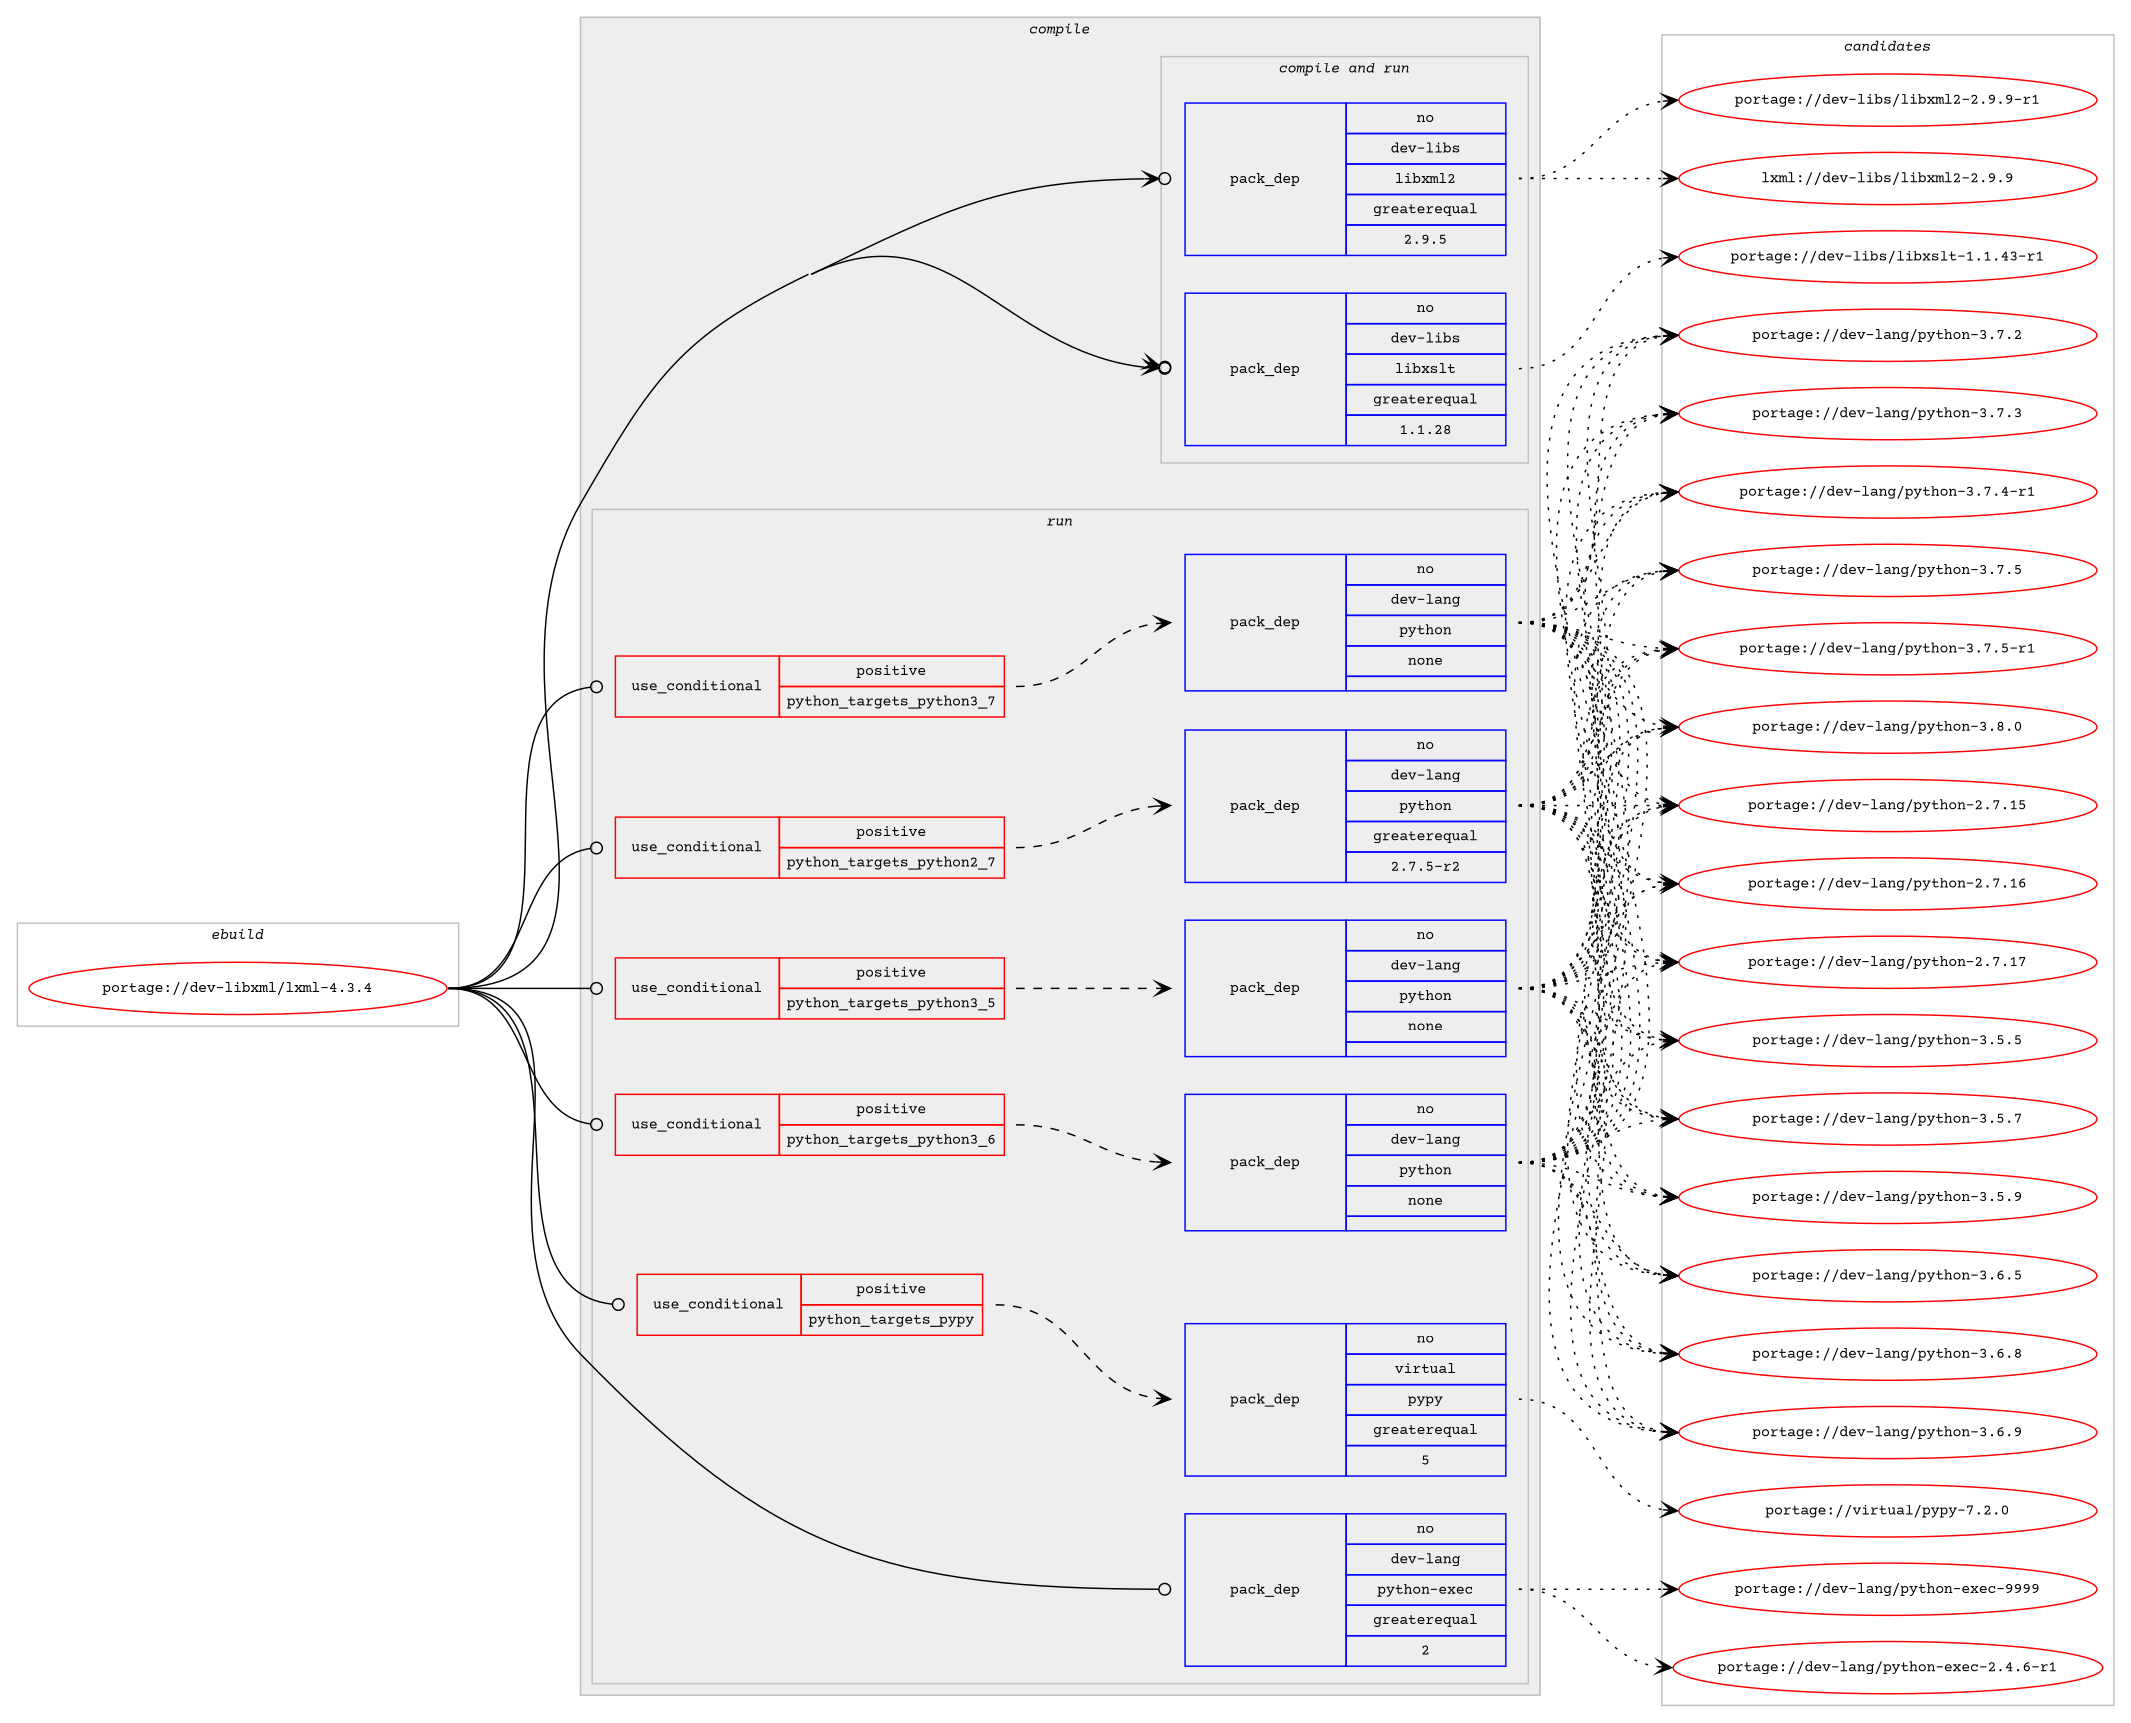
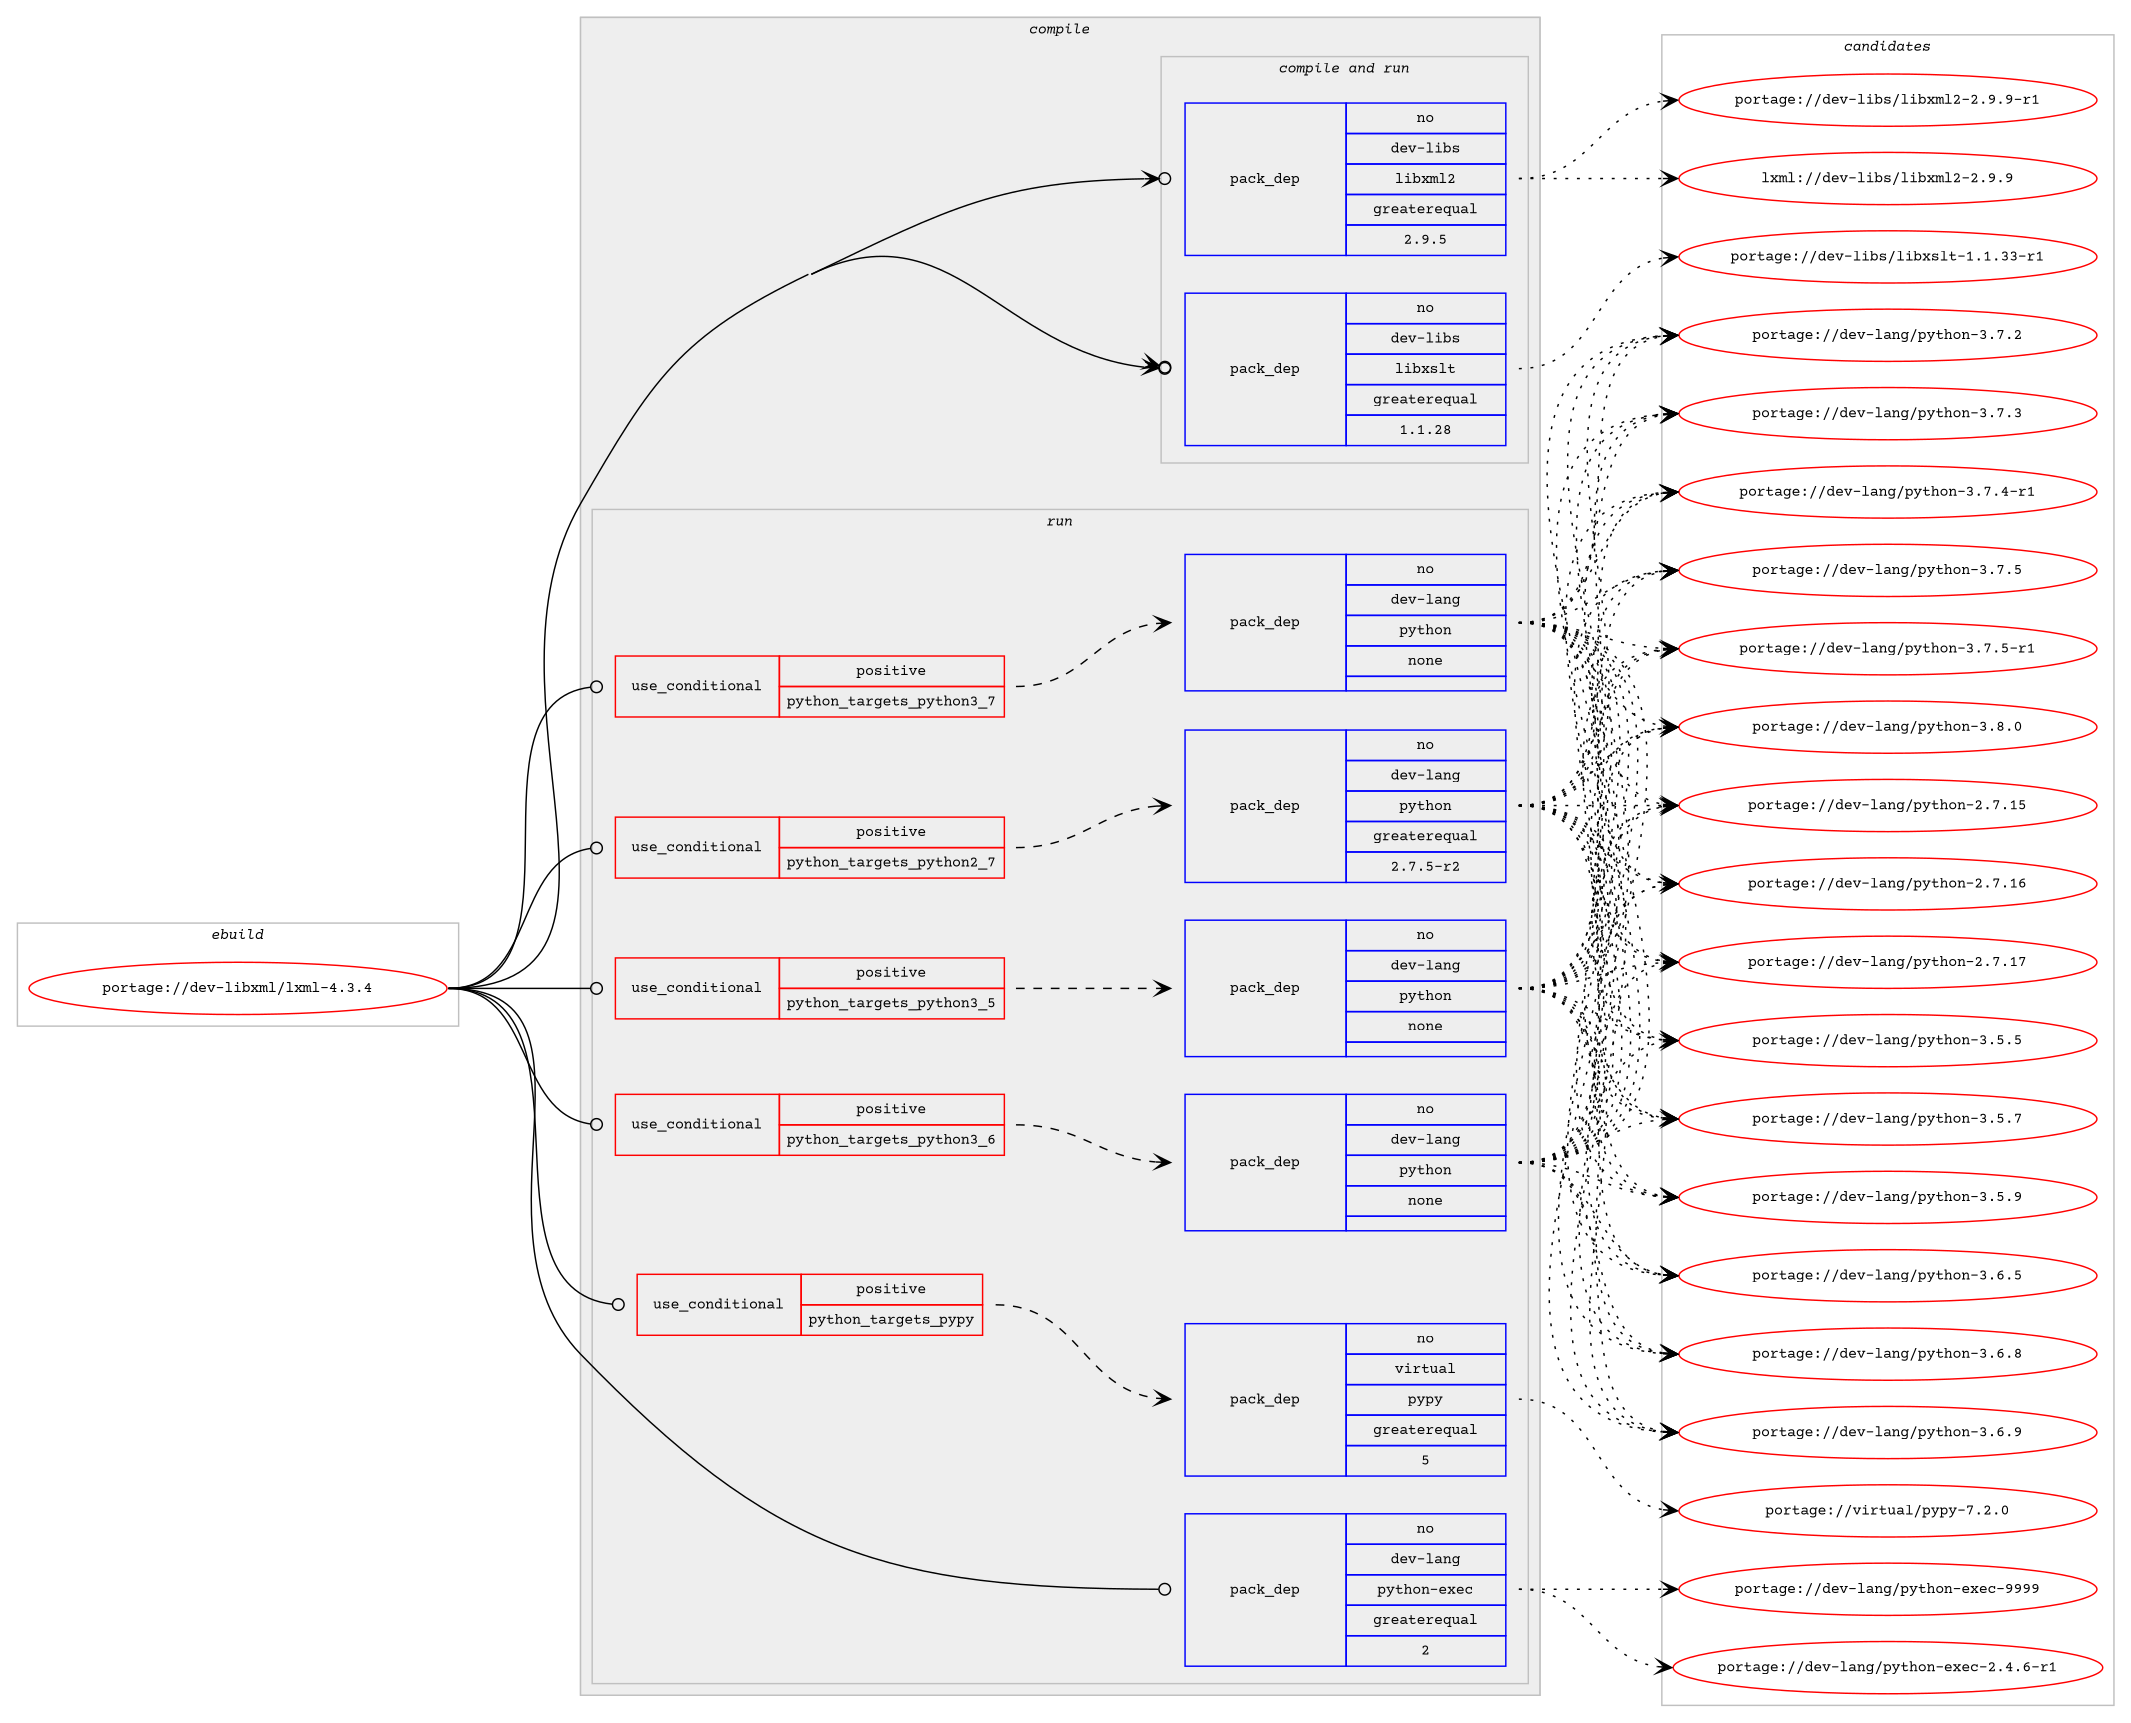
node "portage://dev-libs/libxslt-1.1.43-r1": label "portage://dev-libs/libxslt-1.1.43-r1" -> "portage://dev-libs/libxslt-1.1.33-r1"
